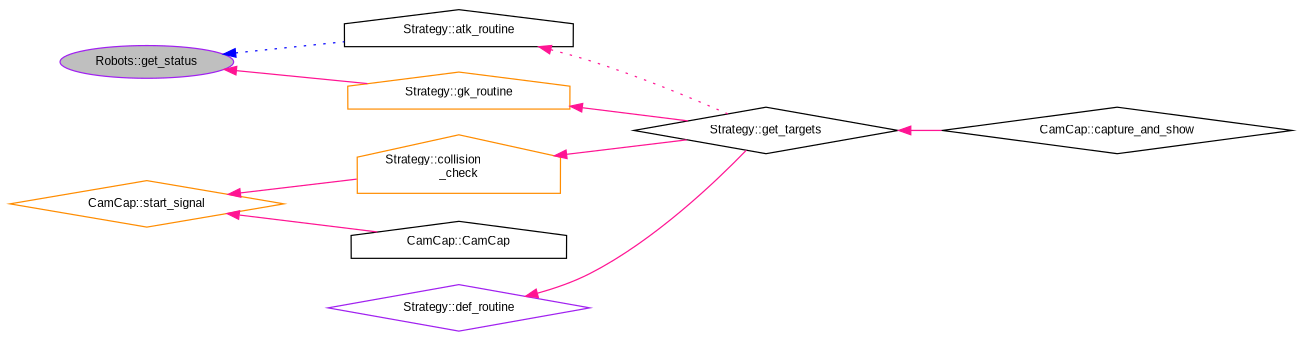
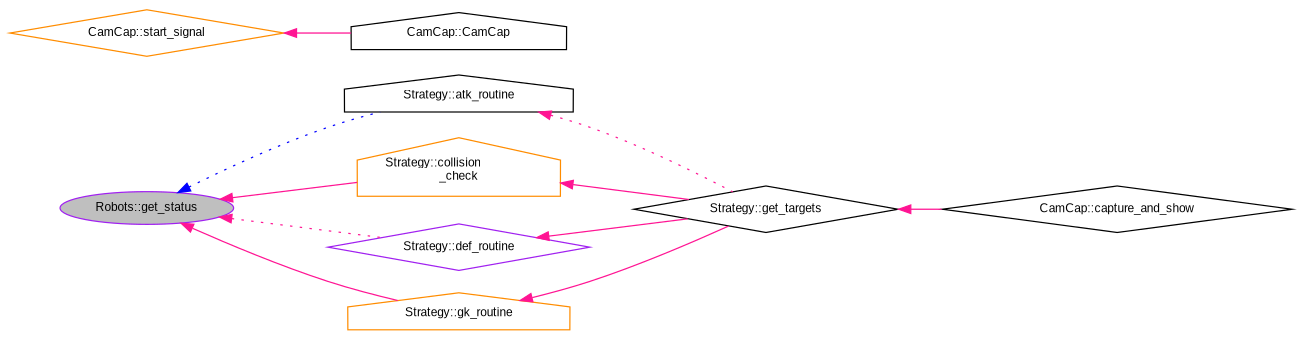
edge "Strategy::collision _check" -> "CamCap::start_signal": now "Strategy::collision _check" -> "Robots::get_status"
edge "Strategy::def_routine" -> "Robots::get_status": added
